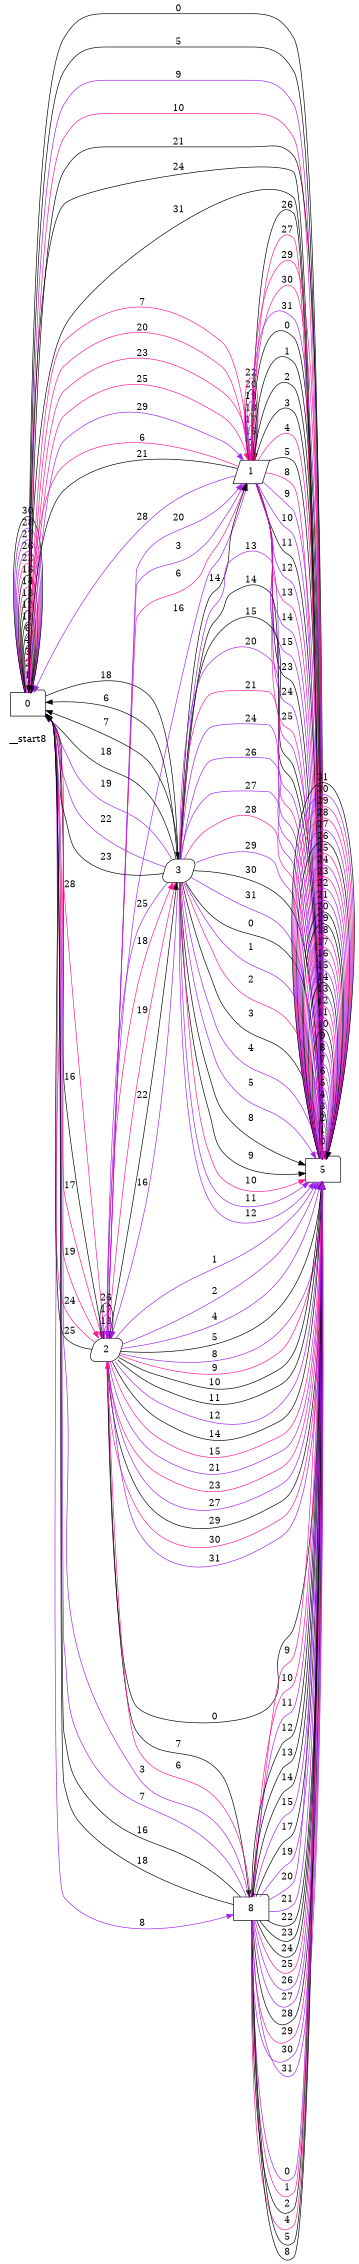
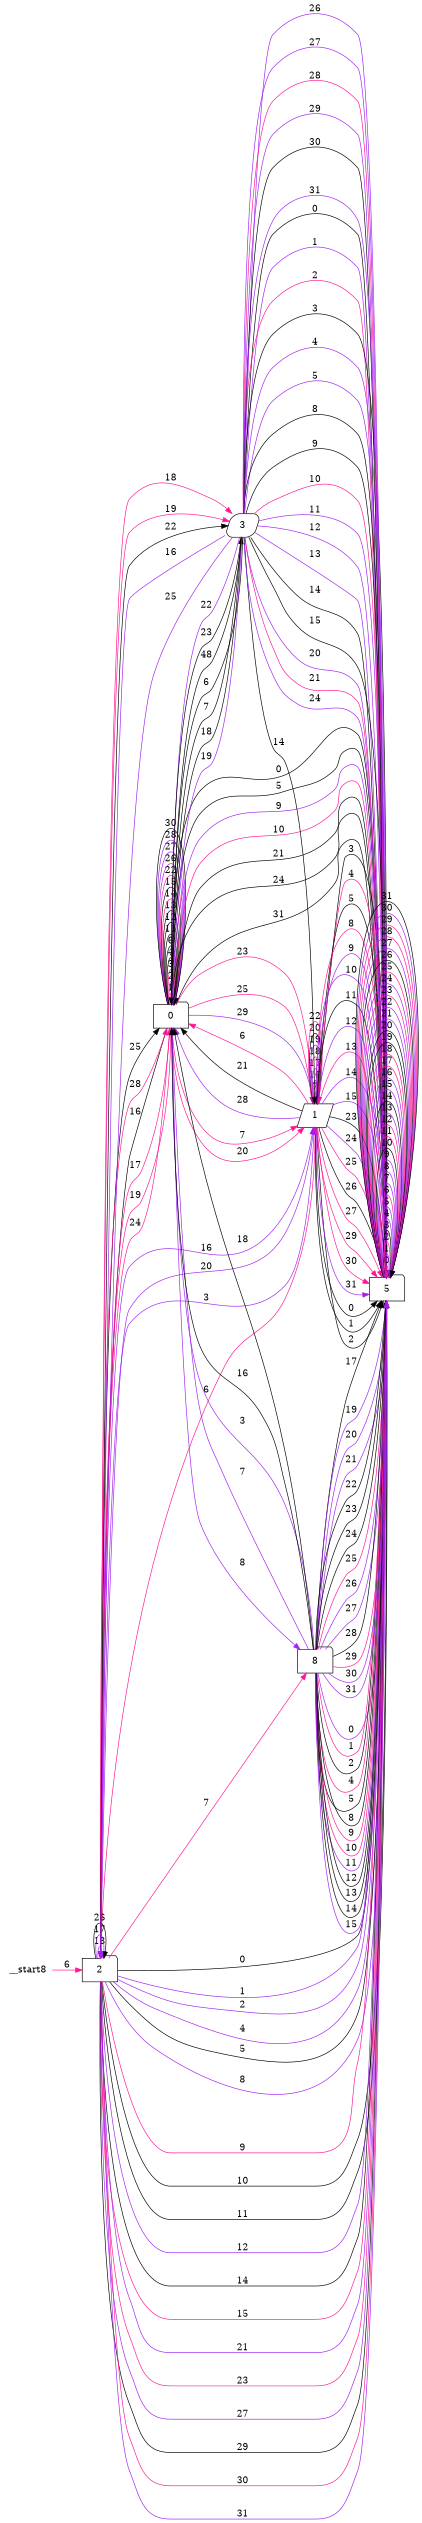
edge "0" -> "3": label "18" -> "48"
node "2": shape parallelogram -> folder
edge "2" -> "8": color black -> deeppink
edge "8" -> "2": now "__start8" -> "2"
